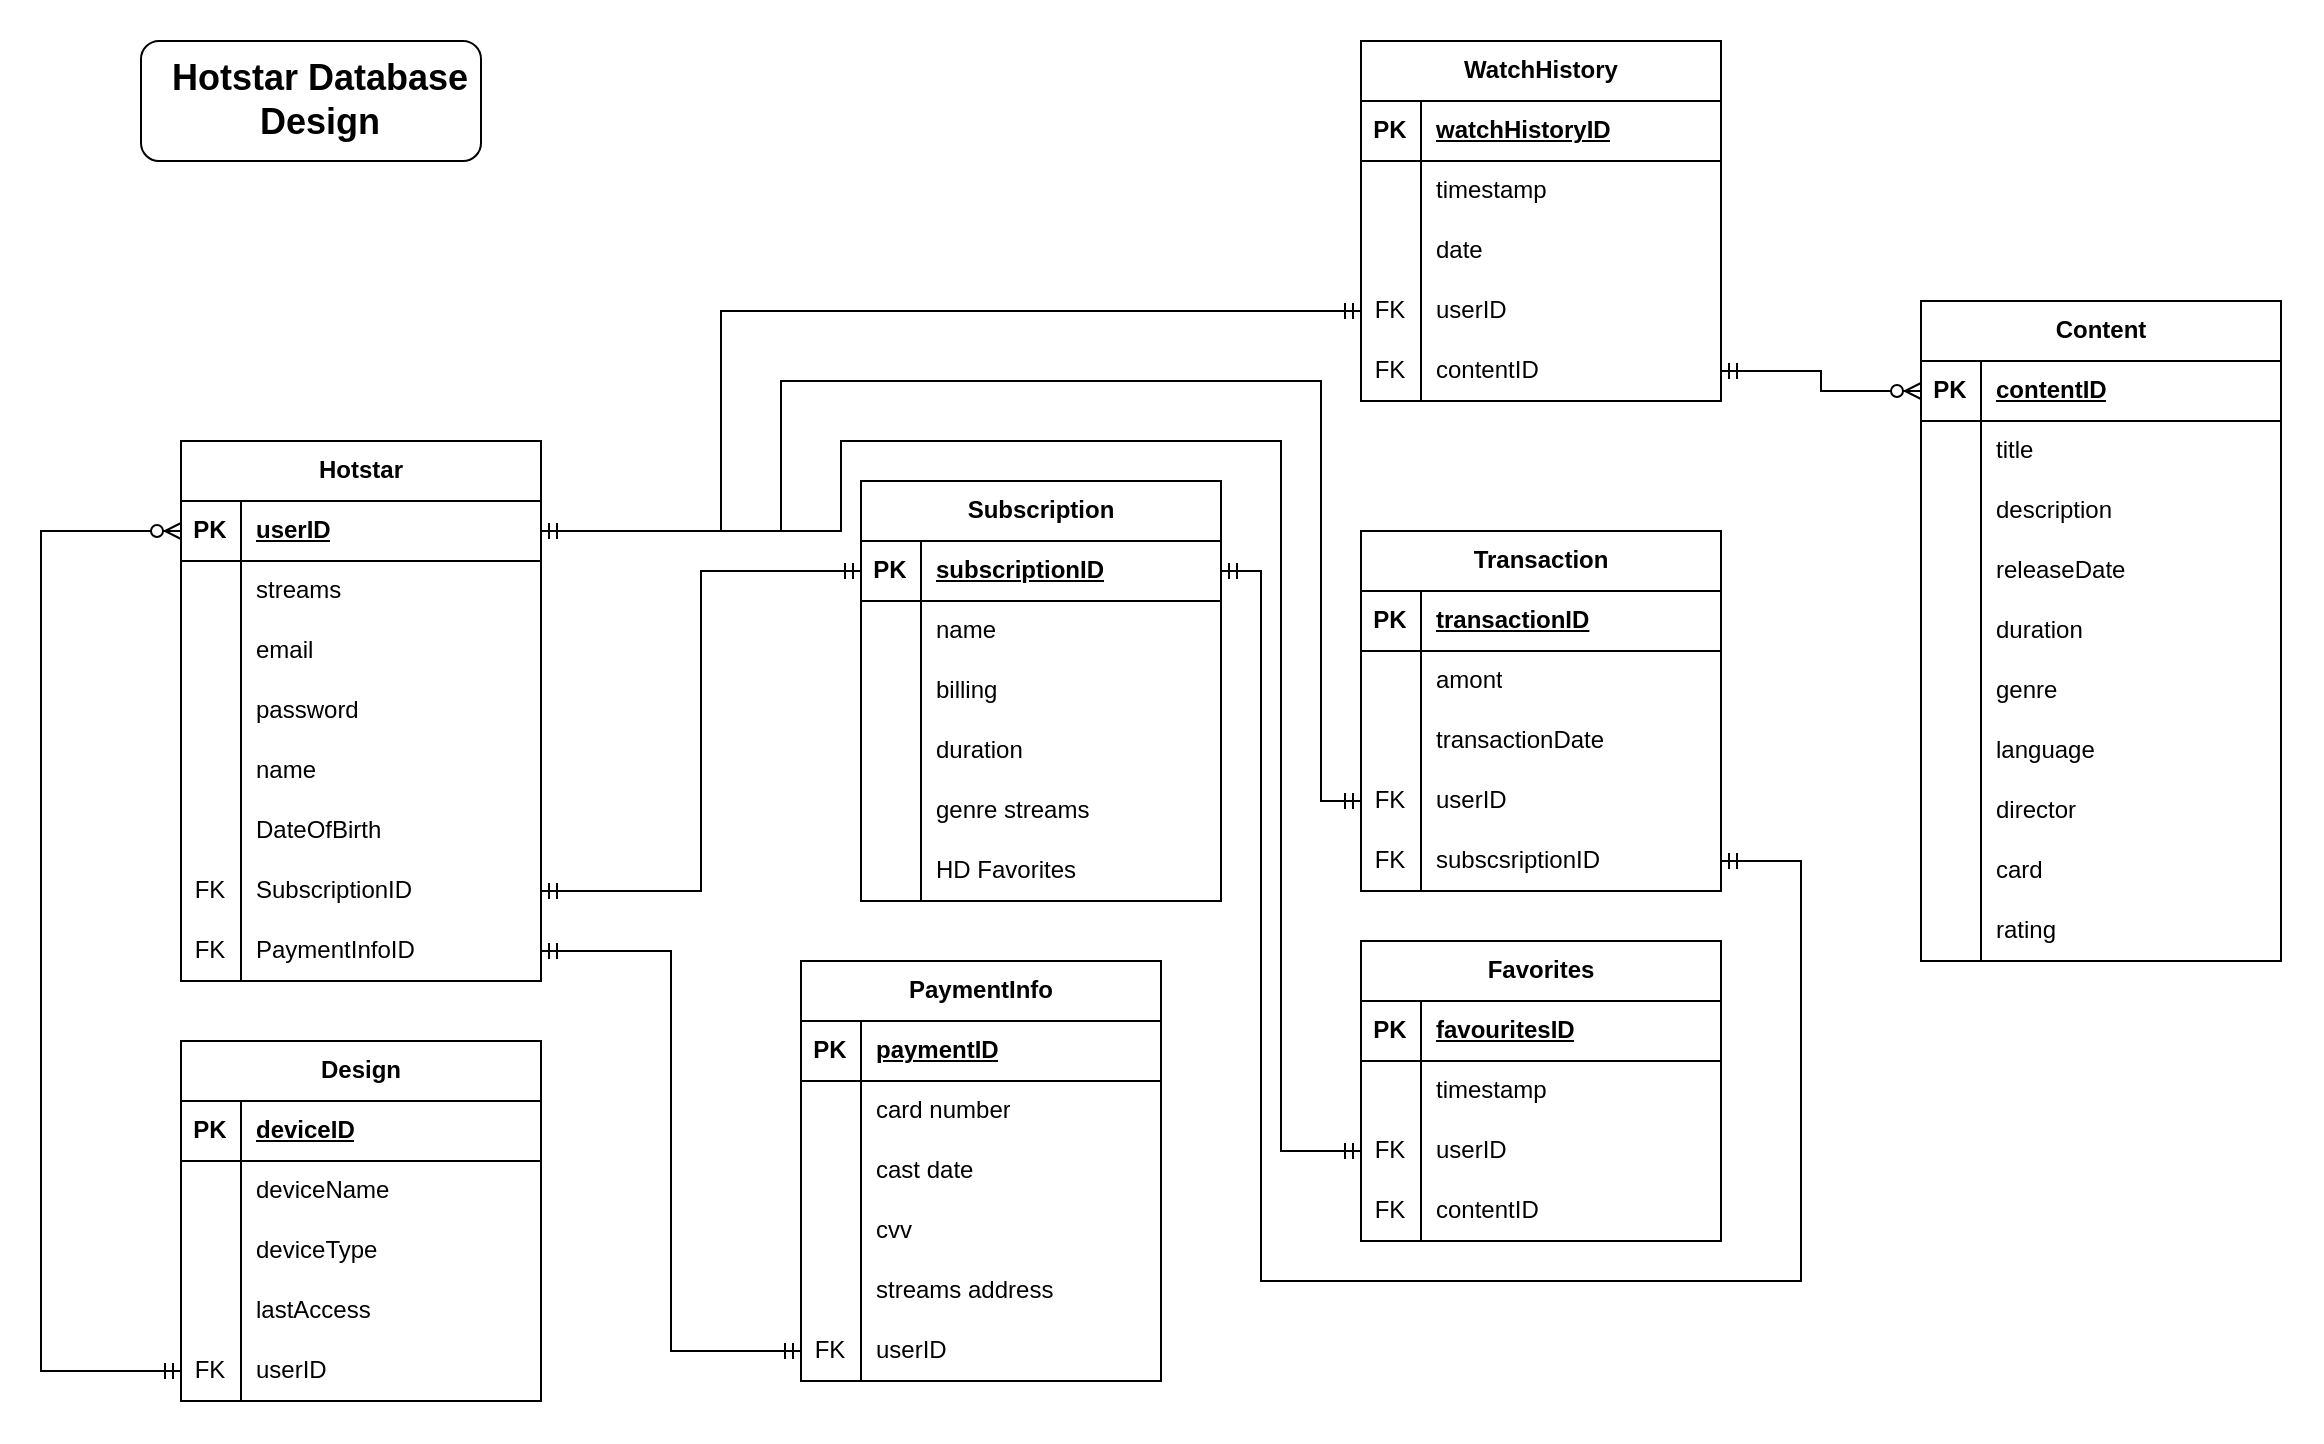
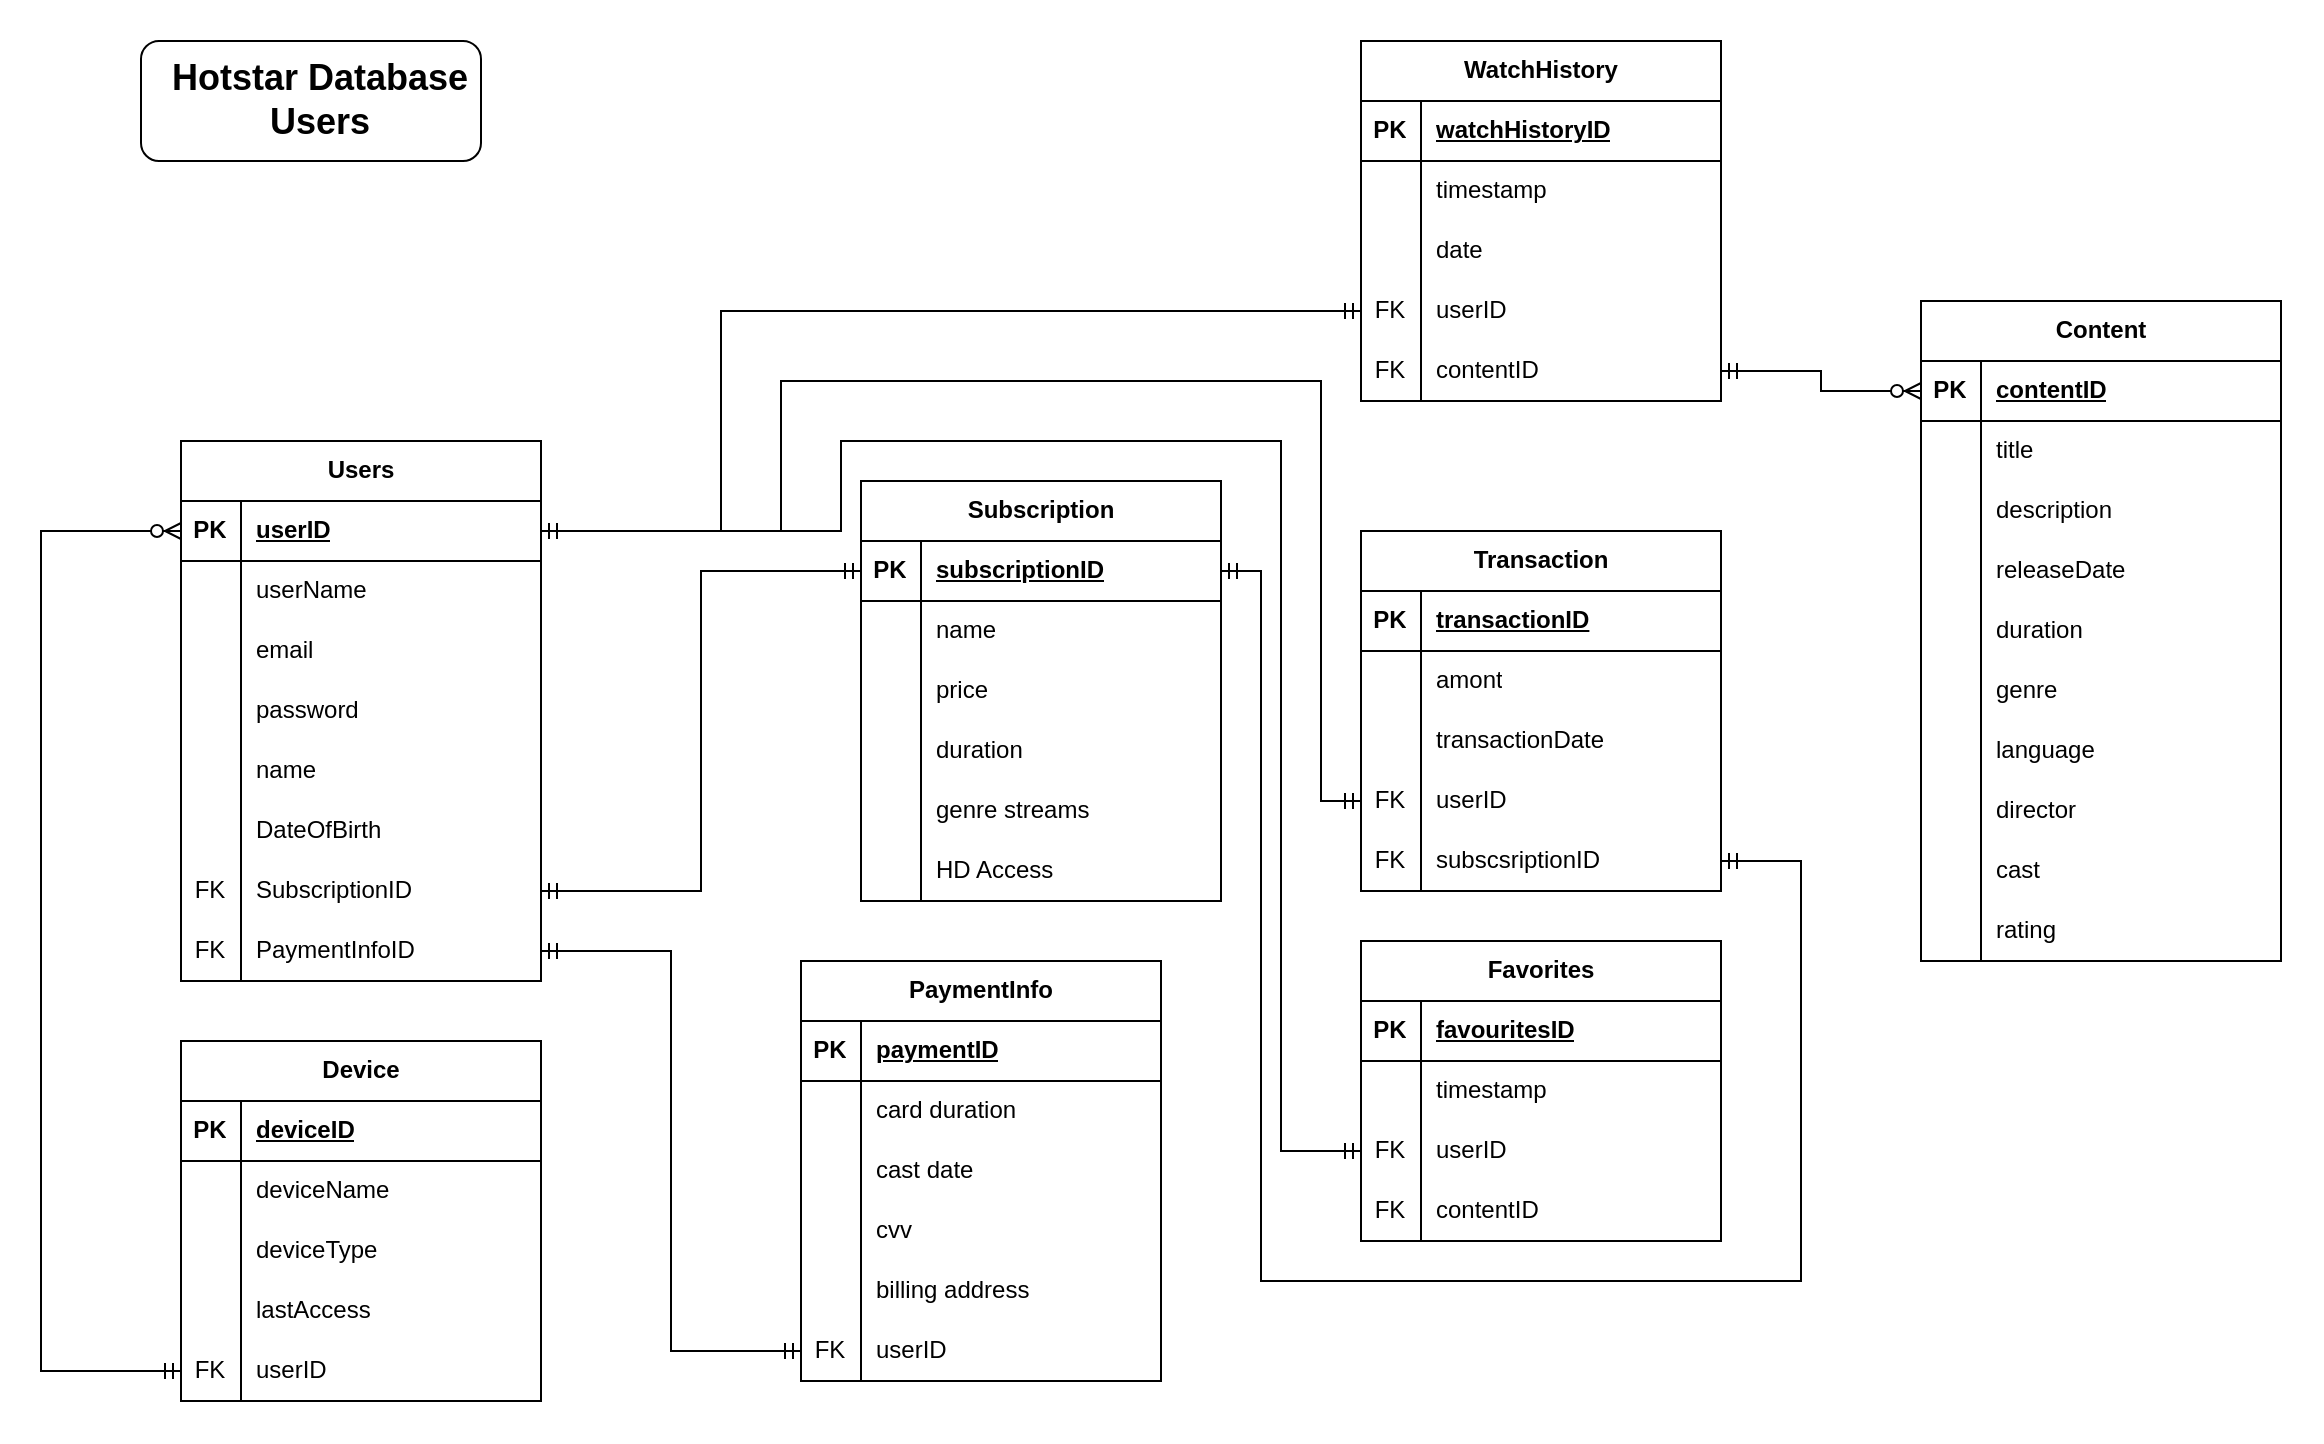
node "Hotstar Database Design": label "Hotstar Database Design" -> "Hotstar Database Users"
node "Hotstar": label "Hotstar" -> "Users"
node "streams": label "streams" -> "userName"
node "billing": label "billing" -> "price"
node "HD Favorites": label "HD Favorites" -> "HD Access"
node "card": label "card" -> "cast"
node "Design": label "Design" -> "Device"
node "card number": label "card number" -> "card duration"
node "streams address": label "streams address" -> "billing address"
